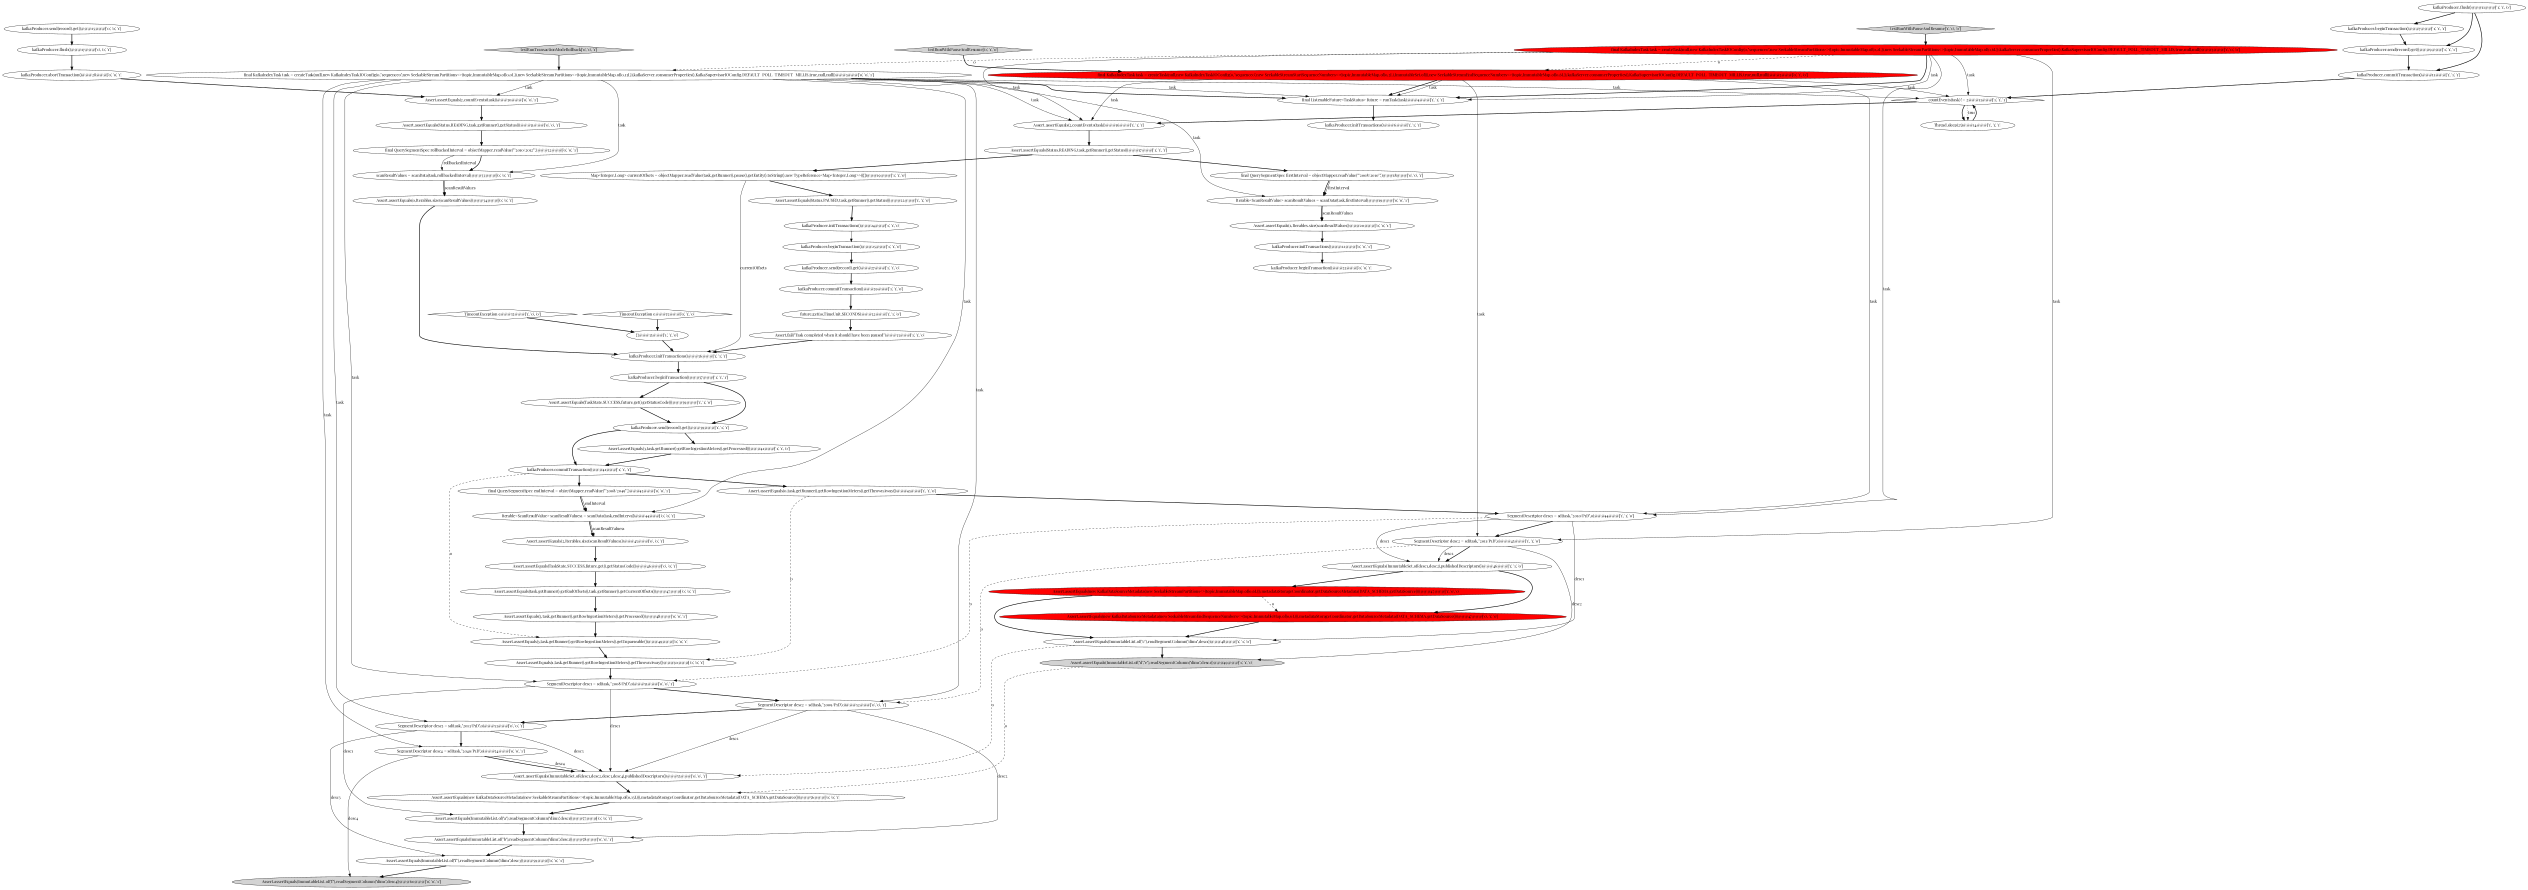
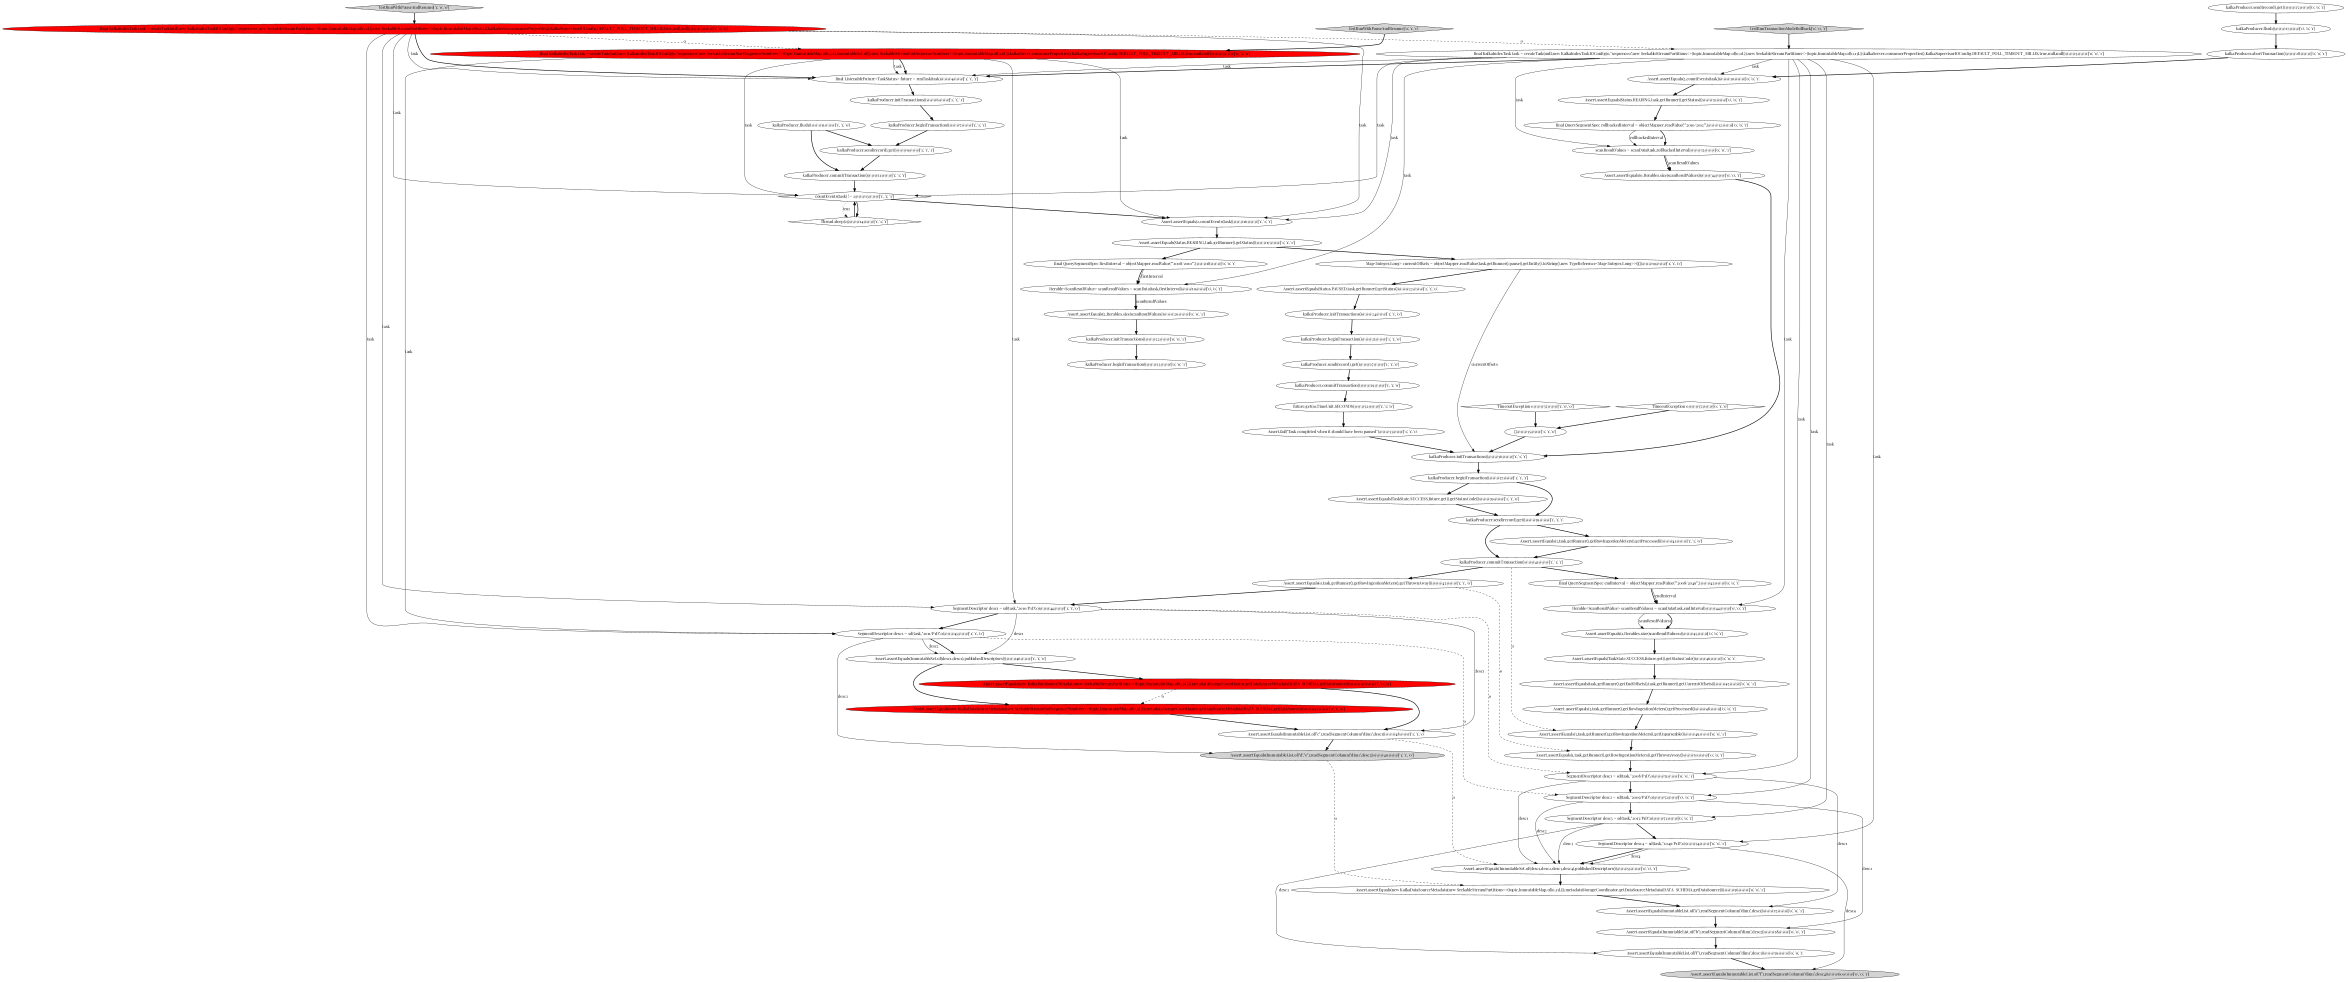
edge "kafkaProducer.flush()@@@11@@@['1', '1', '0']" -> "kafkaProducer.beginTransaction()@@@7@@@['1', '1', '1']": now "kafkaProducer.initTransactions()@@@6@@@['1', '1', '1']" -> "kafkaProducer.beginTransaction()@@@7@@@['1', '1', '1']"
node "Thread.sleep(25)@@@14@@@['1', '1', '1']": shape ellipse -> diamond
edge "kafkaProducer.initTransactions()@@@24@@@['1', '1', '0']" -> "kafkaProducer.beginTransaction()@@@25@@@['1', '1', '0']": style solid -> bold
